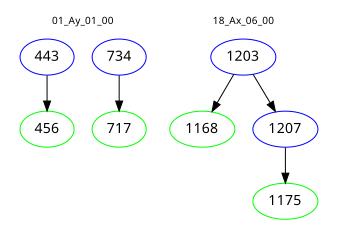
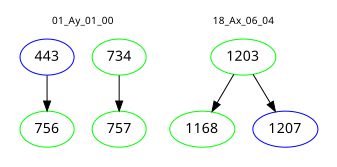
cluster "18_Ax_06_00": label "18_Ax_06_00" -> "18_Ax_06_04"
node "734": color blue -> green
node "1203": color blue -> green
node "456": label "456" -> "756"
node "717": label "717" -> "757"
node "1175": removed
